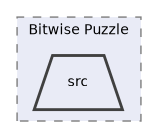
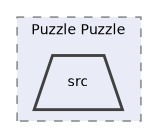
cluster "Bitwise Puzzle": label "Bitwise Puzzle" -> "Puzzle Puzzle"
